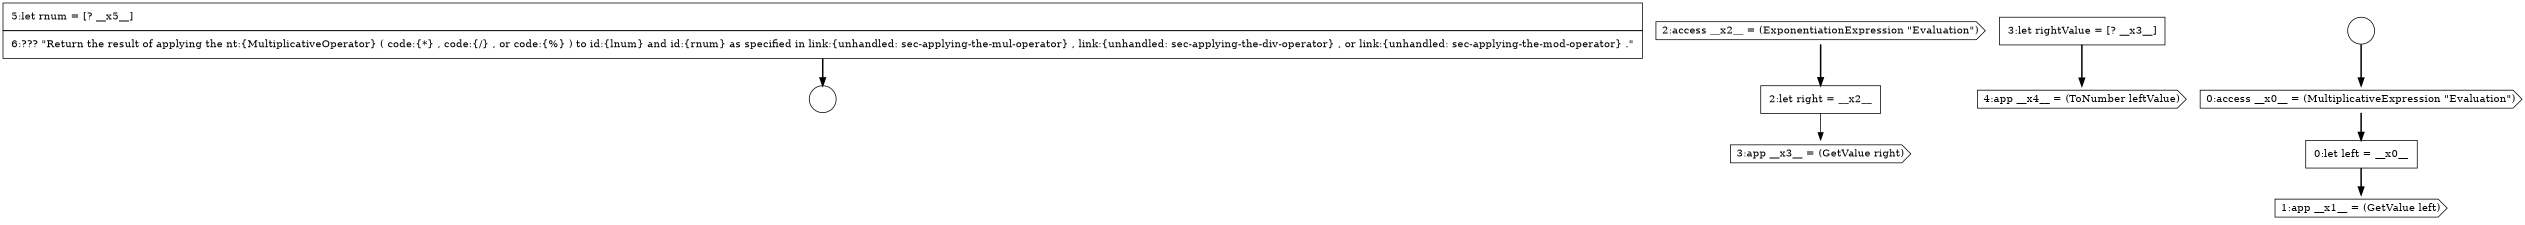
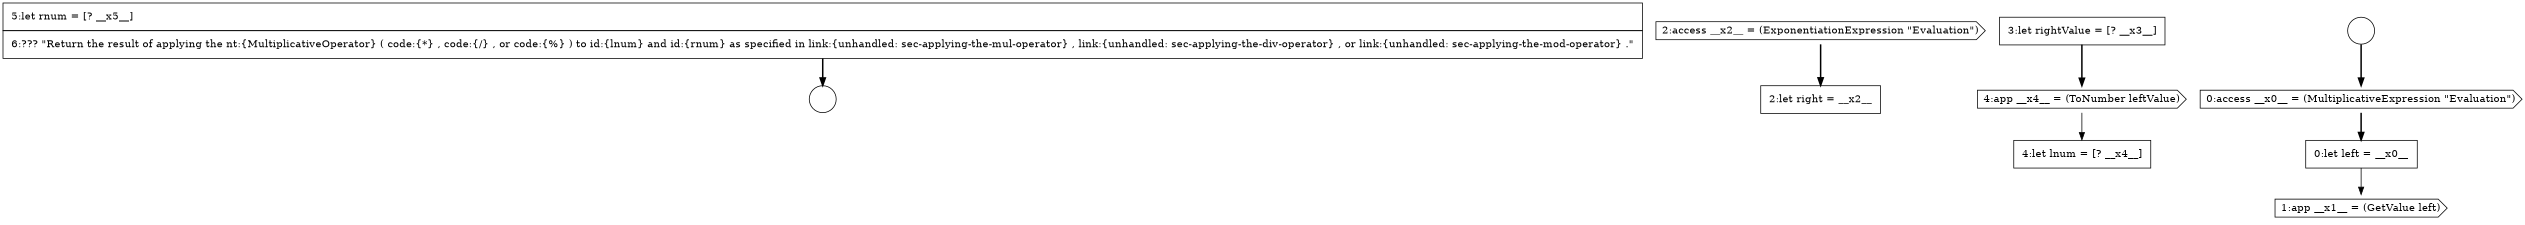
node "3:app __x3__ = (GetValue right)": removed
node "4:let lnum = [? __x4__]": added
edge "0:let left = __x0__" -> "1:app __x1__ = (GetValue left)": style bold -> solid
